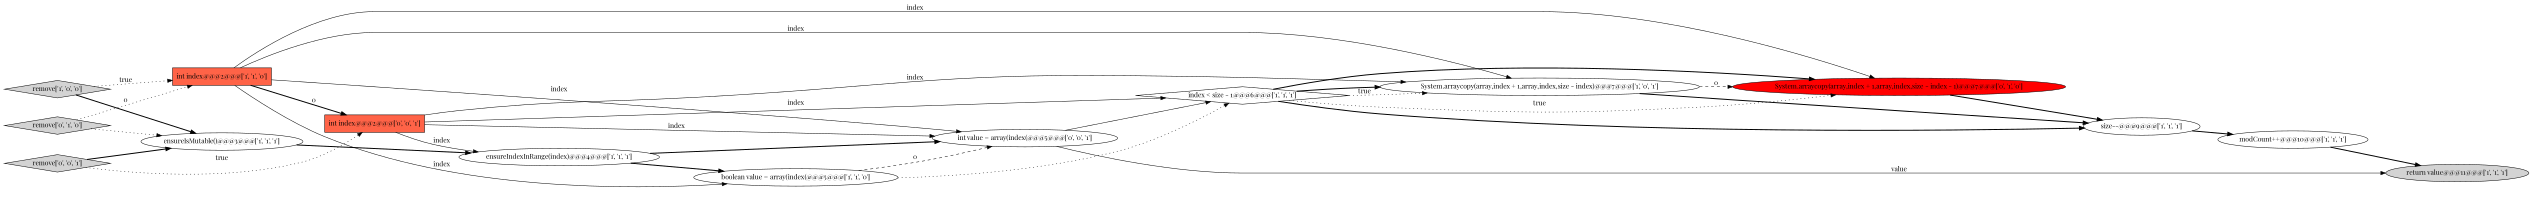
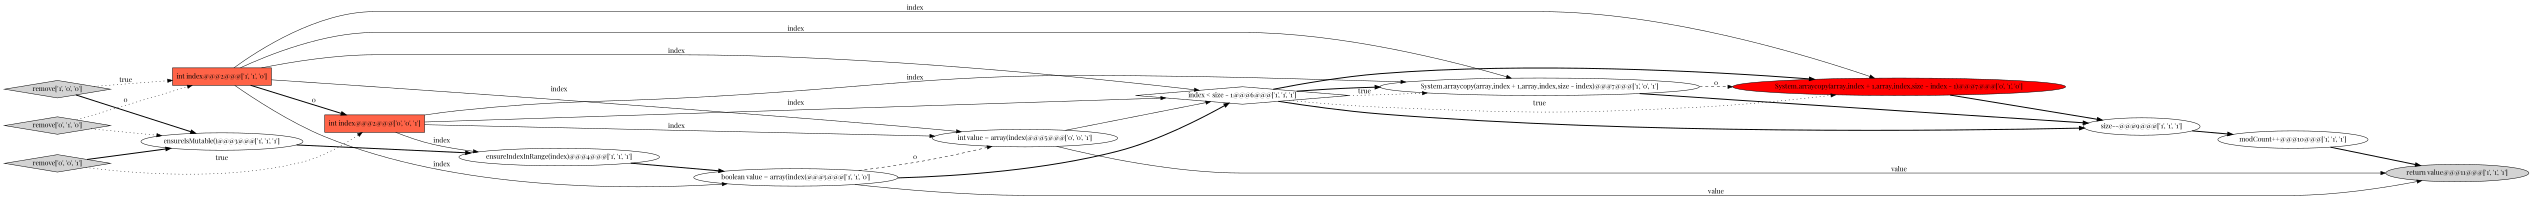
edge "int index@@@2@@@['1', '1', '0']" -> "index < size - 1@@@6@@@['1', '1', '1']": added, label "index"
edge "ensureIndexInRange(index)@@@4@@@['1', '1', '1']" -> "int value = array(index(@@@5@@@['0', '0', '1']": removed
edge "boolean value = array(index(@@@5@@@['1', '1', '0']" -> "index < size - 1@@@6@@@['1', '1', '1']": style dotted -> bold
edge "boolean value = array(index(@@@5@@@['1', '1', '0']" -> "return value@@@11@@@['1', '1', '1']": added, label "value"
